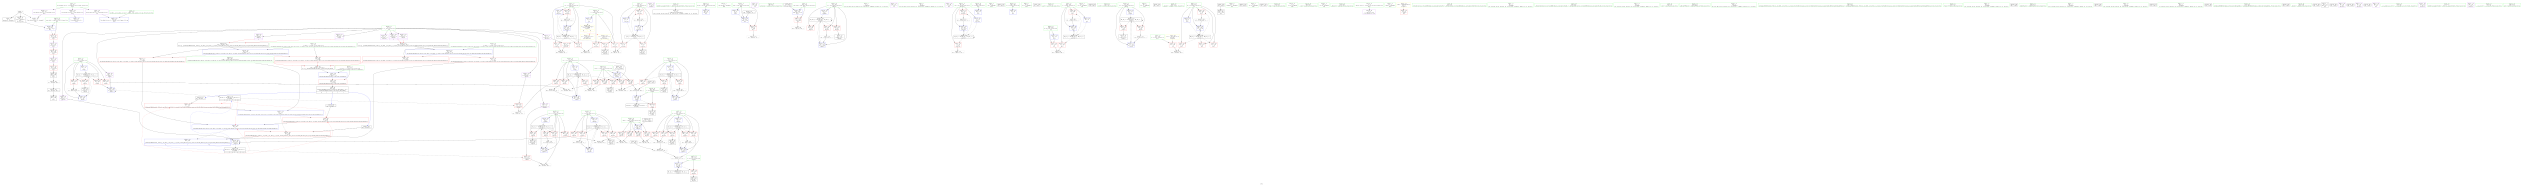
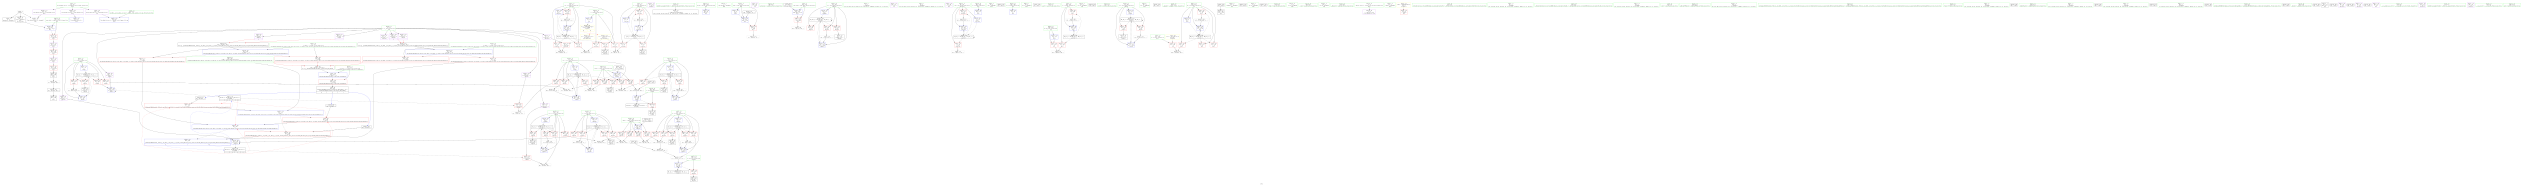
node "NodeID: 239": removed
